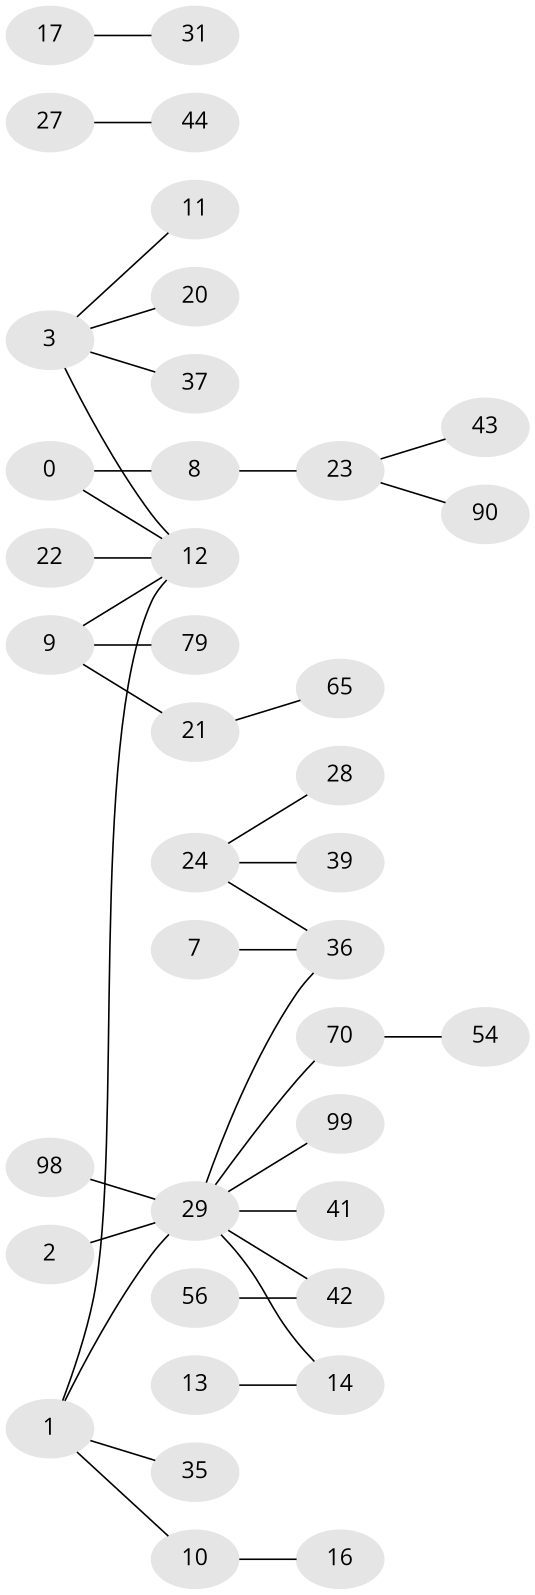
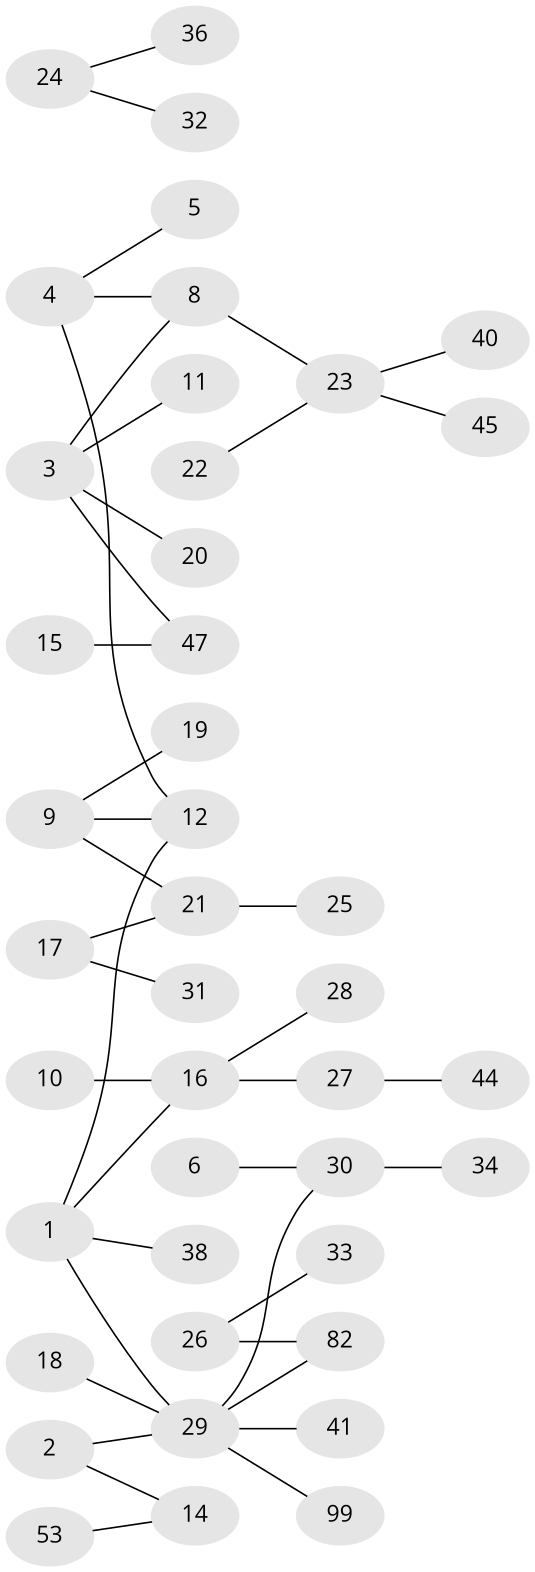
node "5": added
node "37": label "37" -> "47"
node "43": label "43" -> "45"
edge "3" -- "12": now "3" -- "8"
node "0": label "0" -> "4"
node "90": label "90" -> "40"
edge "22" -- "12": now "22" -- "23"
node "15": added
node "79": label "79" -> "19"
node "65": label "65" -> "25"
edge "28" -- "24": now "28" -- "16"
node "39": label "39" -> "32"
edge "21" -- "17": added
node "7": removed
node "70": label "70" -> "30"
node "54": label "54" -> "34"
edge "36" -- "29": removed
edge "16" -- "27": added
node "98": label "98" -> "18"
node "6": added
node "33": added
edge "29" -- "14": now "2" -- "14"
node "56": label "56" -> "26"
node "42": label "42" -> "82"
node "13": label "13" -> "53"
node "35": label "35" -> "38"
edge "1" -- "10": now "1" -- "16"
